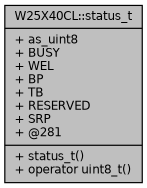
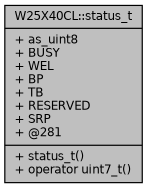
node "W25X40CL::status_t": text "+ operator uint8_t()" -> "+ operator uint7_t()"
